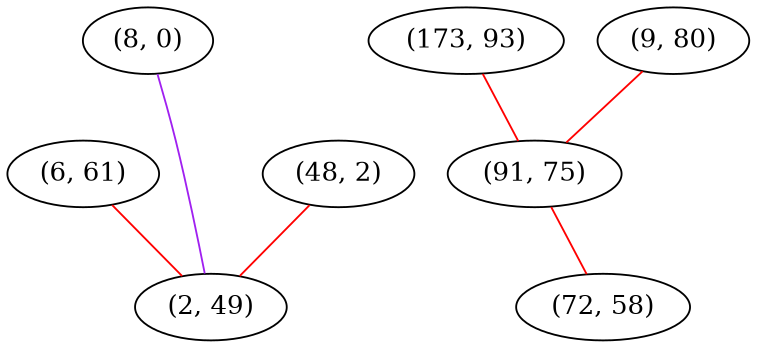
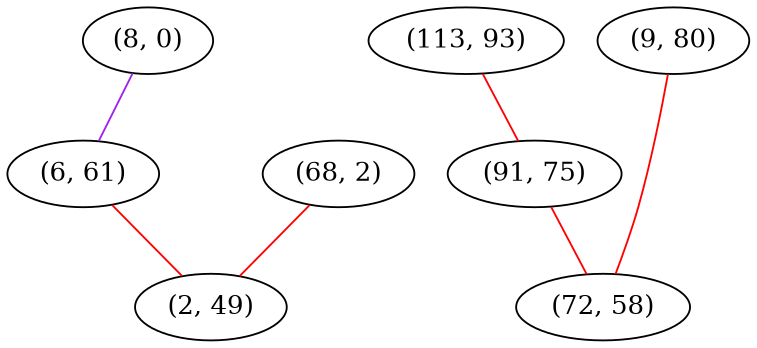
node "(173, 93)": label "(173, 93)" -> "(113, 93)"
edge "(9, 80)" -- "(91, 75)": now "(9, 80)" -- "(72, 58)"
edge "(8, 0)" -- "(2, 49)": now "(8, 0)" -- "(6, 61)"
node "(48, 2)": label "(48, 2)" -> "(68, 2)"
